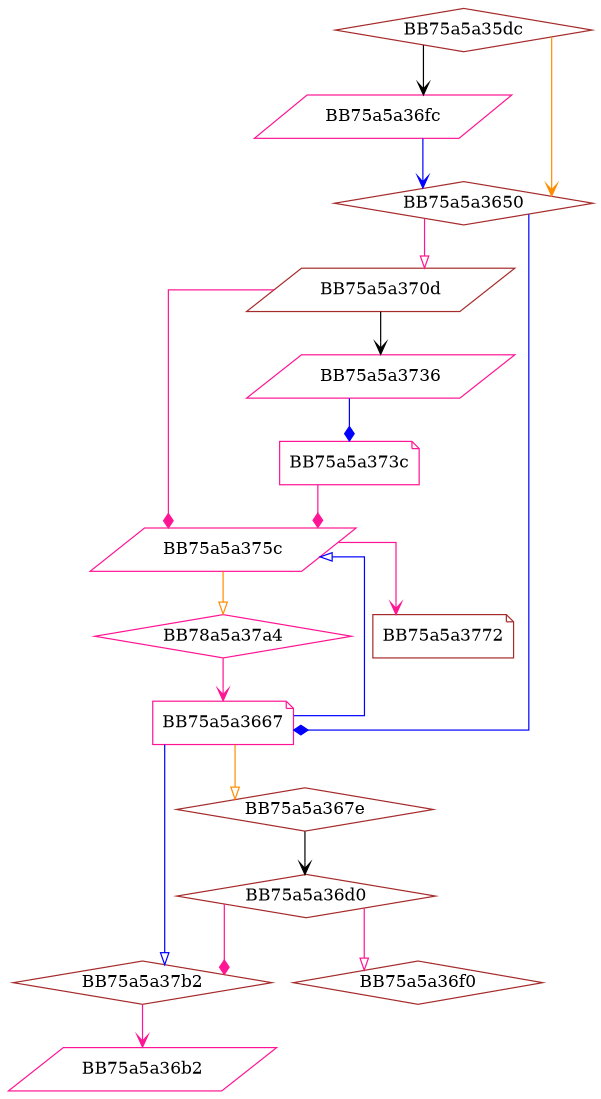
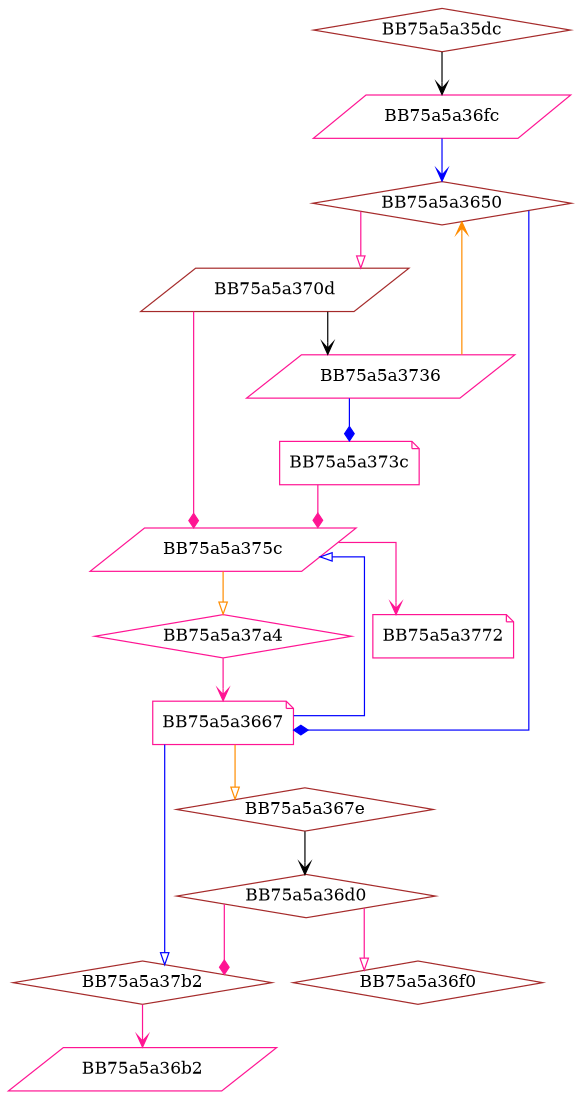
edge "BB75a5a35dc" -> "BB75a5a3650": now "BB75a5a3736" -> "BB75a5a3650"
node "BB78a5a37a4": label "BB78a5a37a4" -> "BB75a5a37a4"
node "BB75a5a3772": color brown -> deeppink
